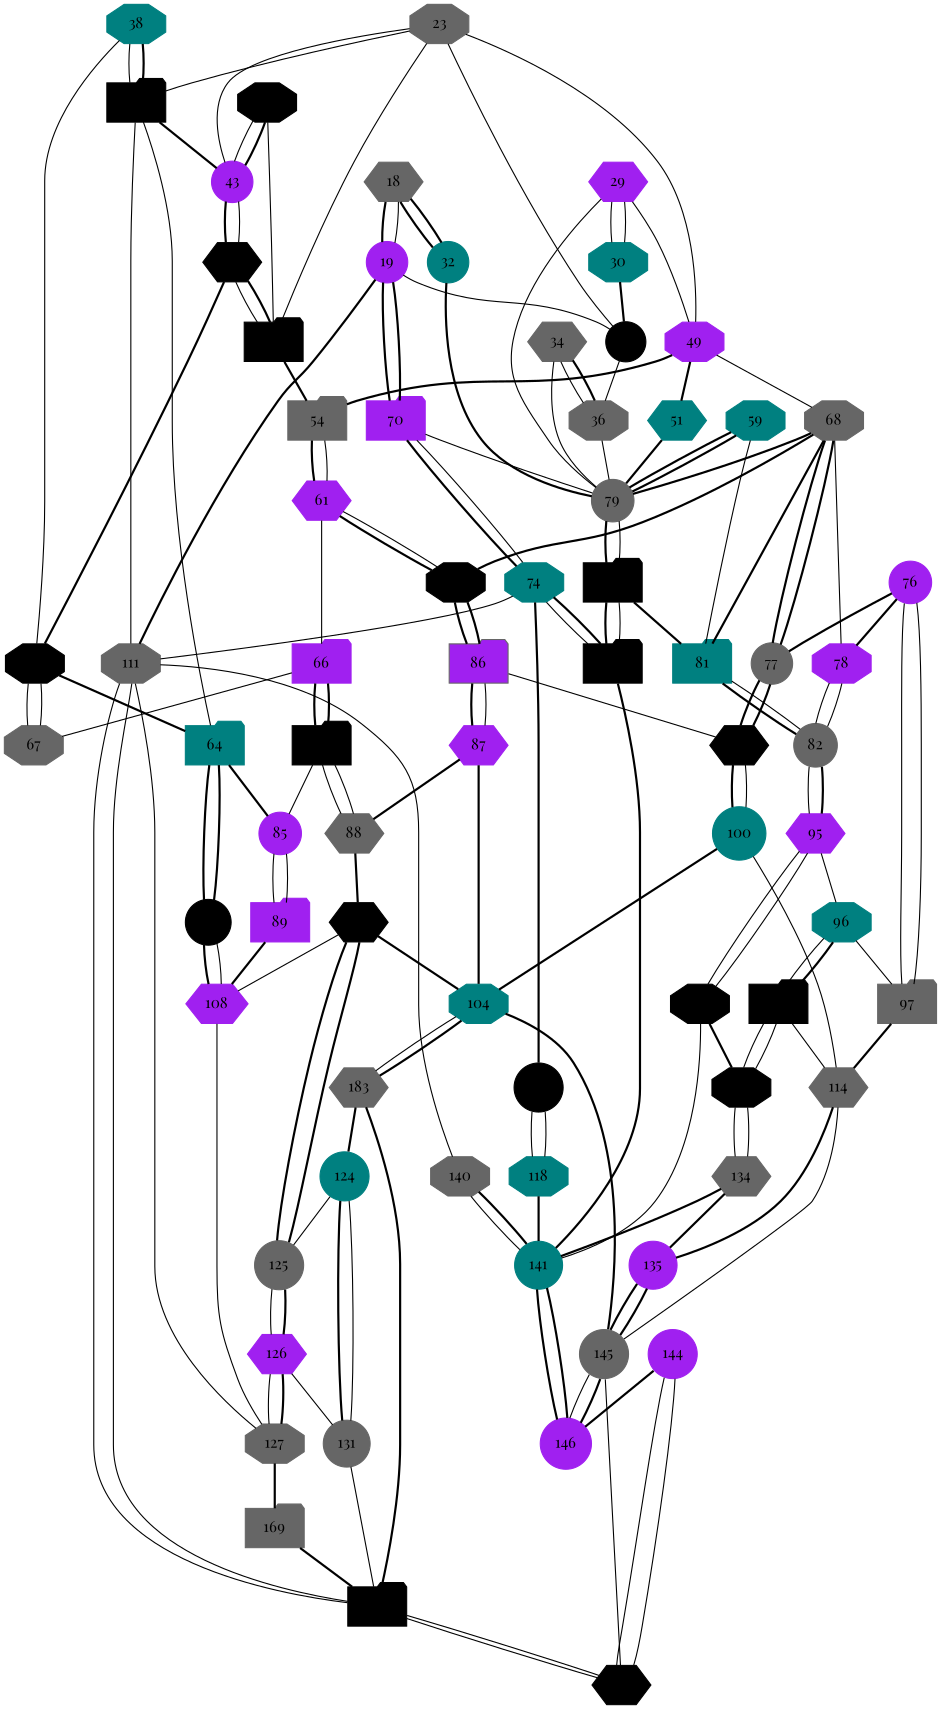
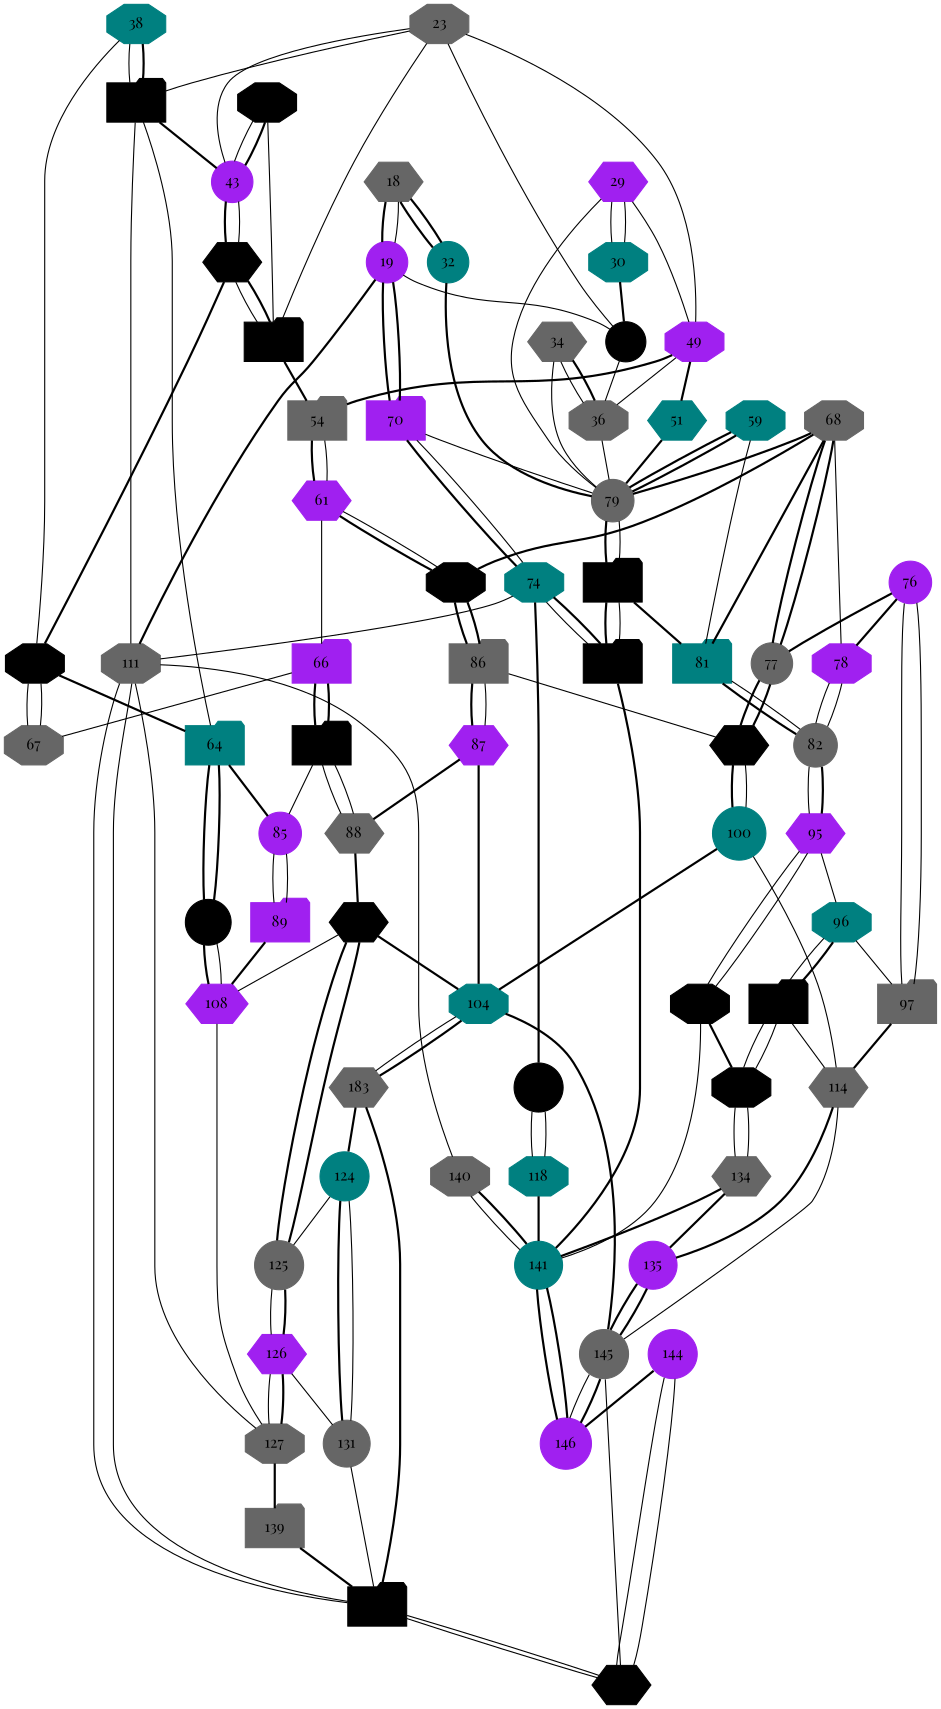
edge "49" -- "68": now "49" -- "36"
node "86": fillcolor purple -> gray40
node "169": label "169" -> "139"
